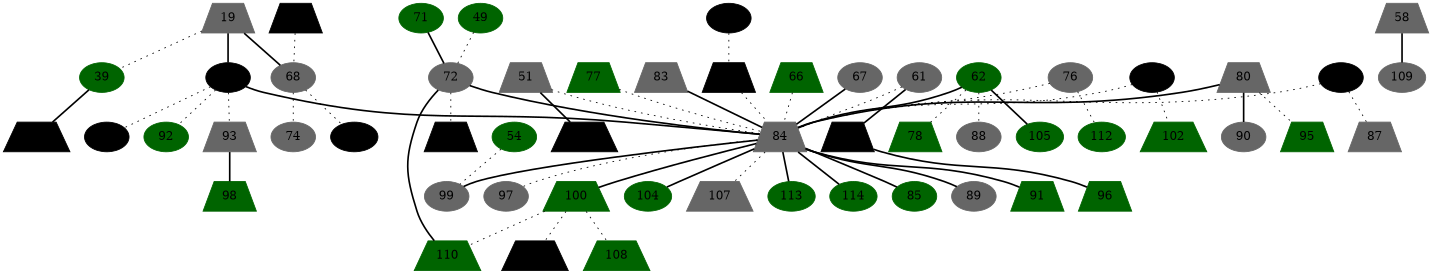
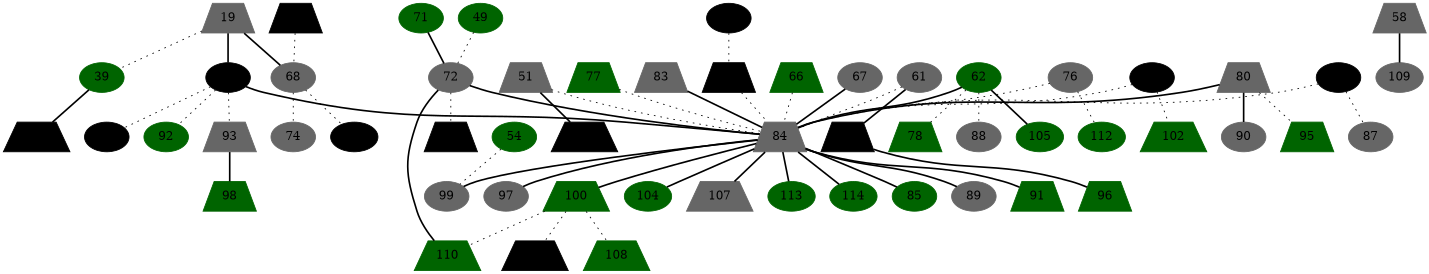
node "87": shape trapezium -> ellipse
edge "84" -- "97": style dotted -> bold
edge "84" -- "107": style dotted -> bold
